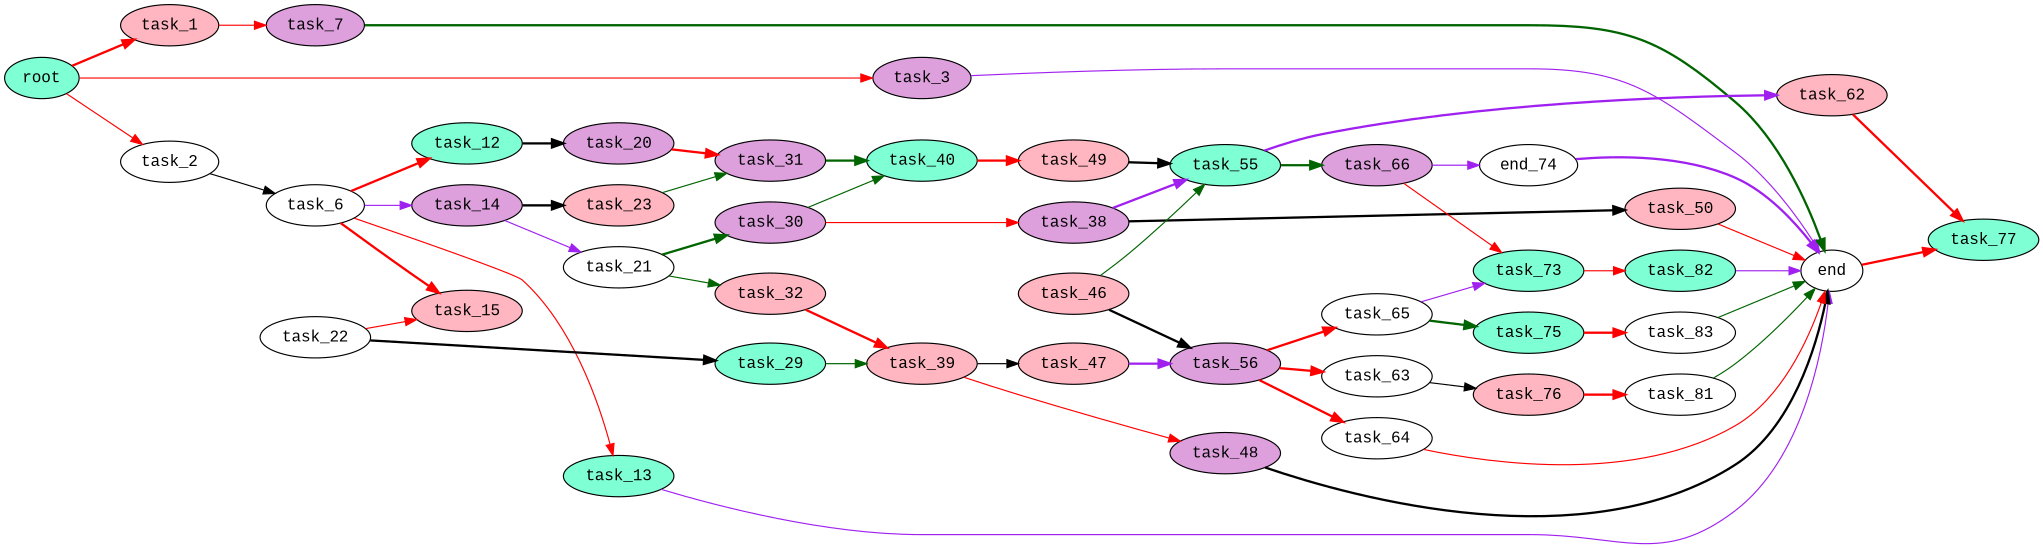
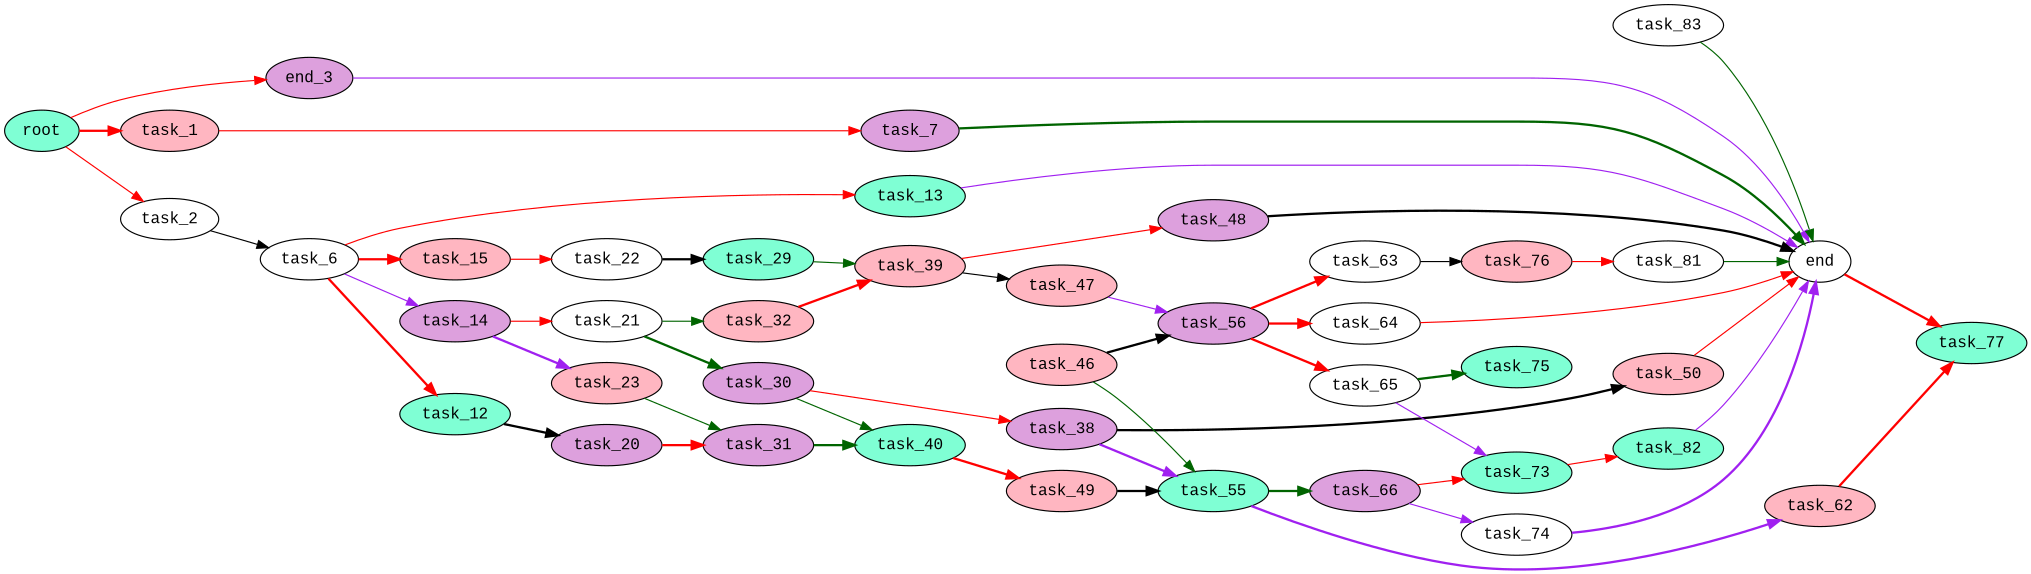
node "task_3": label "task_3" -> "end_3"
node "end_74": label "end_74" -> "task_74"
edge "task_14" -> "task_23": color black -> purple
edge "task_14" -> "task_21": color purple -> red
edge "task_22" -> "task_15": reversed
edge "task_75" -> "task_83": removed
edge "task_47" -> "task_56": style bold -> solid
edge "task_76" -> "task_81": style bold -> solid
